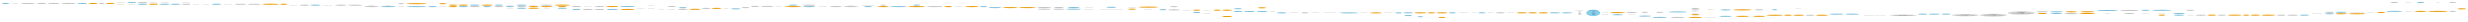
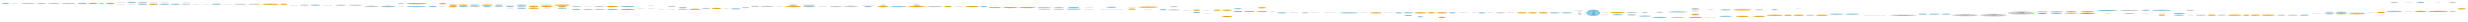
node "(<operator>.and,v19->flags & 0x402)": fillcolor white -> skyblue
